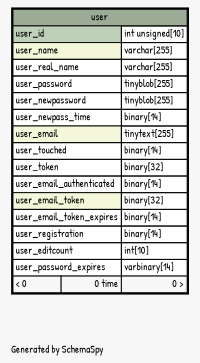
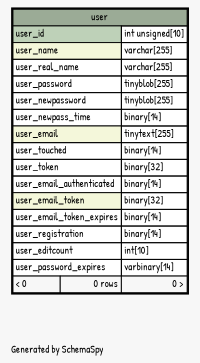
node "user": text "0 time" -> "0 rows"
